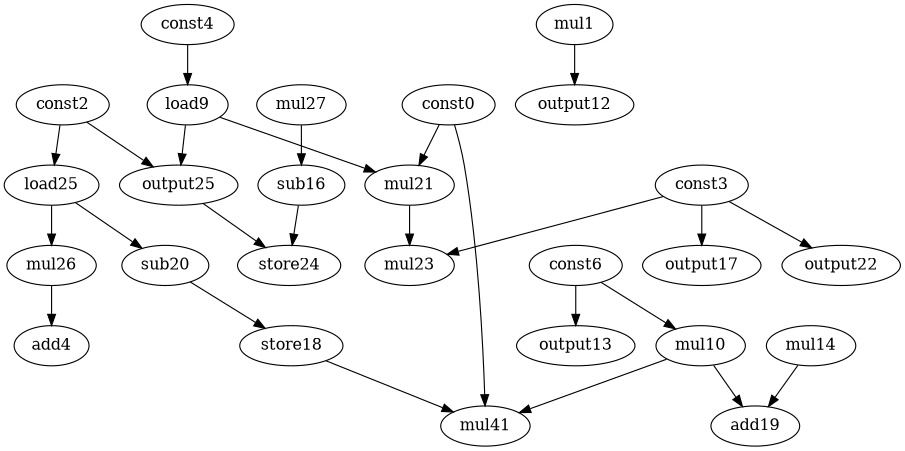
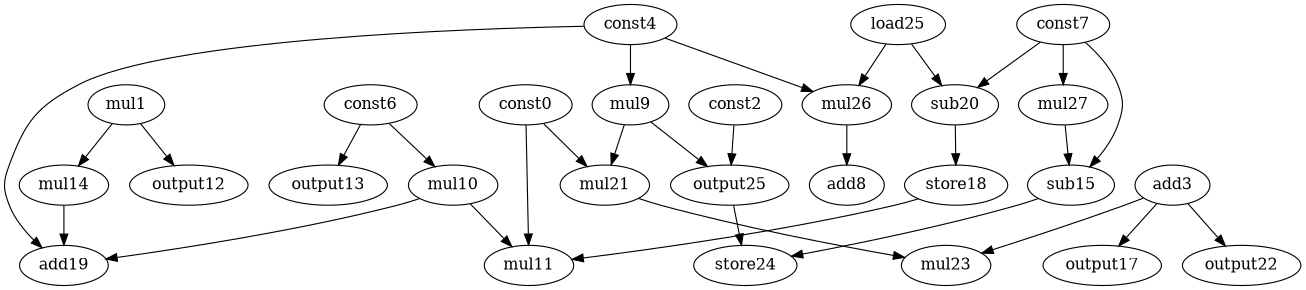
node "const7": added
edge "const4" -> "add19": added
edge "const4" -> "mul26": added
node "load9": label "load9" -> "mul9"
edge "const2" -> "load25": removed
edge "mul1" -> "mul14": added
node "sub16": label "sub16" -> "sub15"
node "const3": label "const3" -> "add3"
node "add4": label "add4" -> "add8"
node "mul41": label "mul41" -> "mul11"
